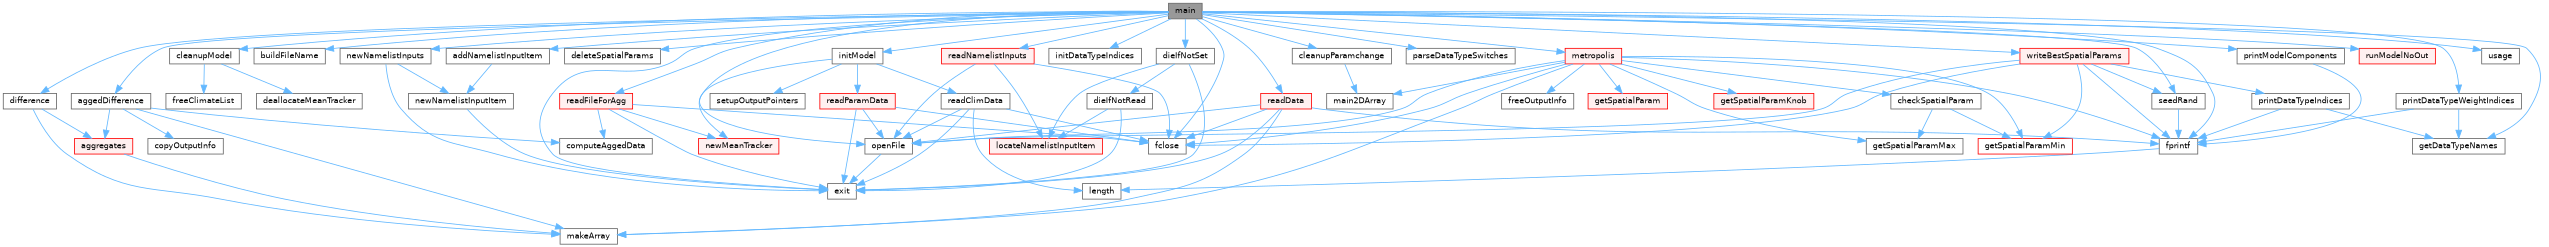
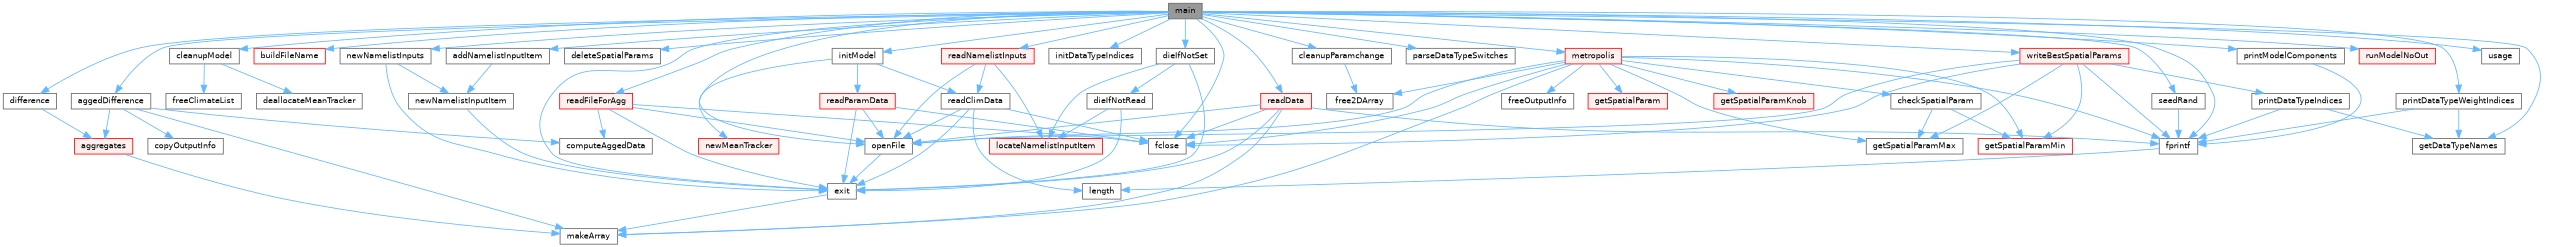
node "buildFileName": color grey40 -> red
edge "writeBestSpatialParams" -> "seedRand": now "writeBestSpatialParams" -> "getSpatialParamMax"
edge "readNamelistInputs" -> "fclose": now "readNamelistInputs" -> "readClimData"
node "setupOutputPointers": removed
node "main2DArray": label "main2DArray" -> "free2DArray"
edge "readFileForAgg" -> "newMeanTracker": now "readFileForAgg" -> "openFile"
edge "difference" -> "makeArray": now "exit" -> "makeArray"
